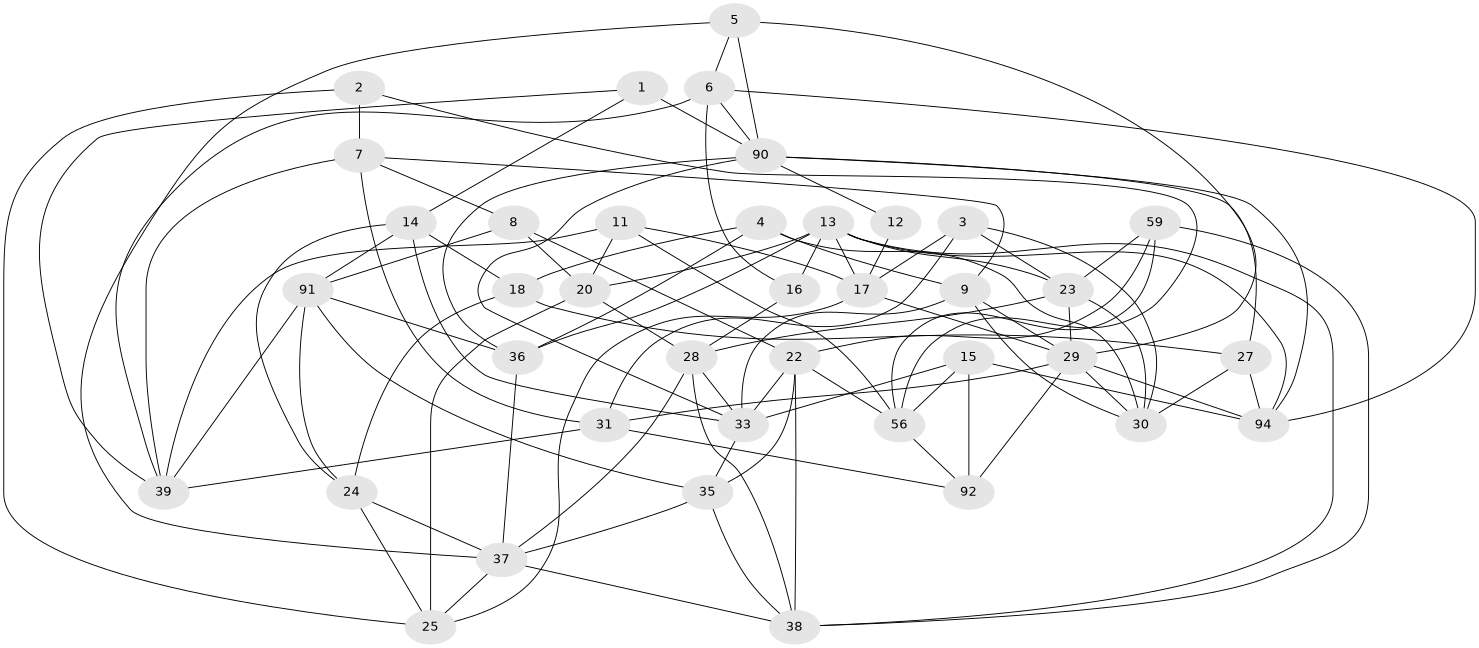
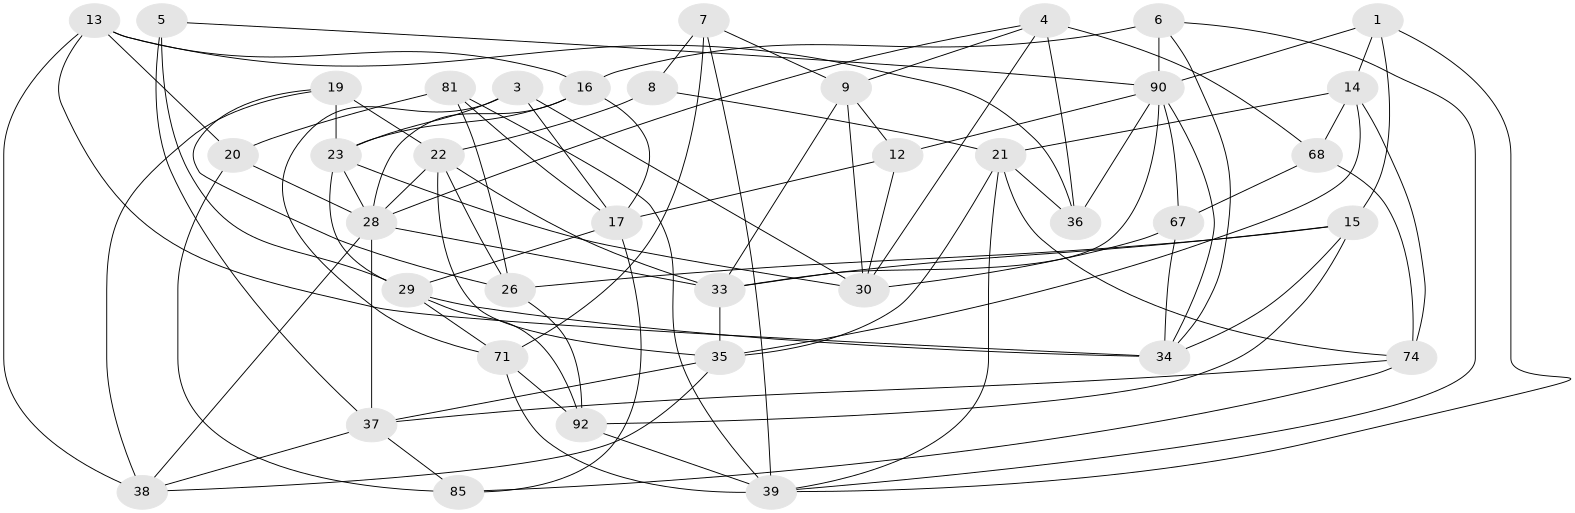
edge "5" -- "6": removed
node "2": removed
edge "4" -- "28": added
edge "1" -- "15": added
node "11": label "11" -> "81"
node "59": label "59" -> "19"
edge "8" -- "20": removed
edge "13" -- "17": now "16" -- "17"
edge "13" -- "23": now "16" -- "23"
node "91": label "91" -> "21"
node "18": label "18" -> "68"
edge "9" -- "29": now "9" -- "12"
node "27": label "27" -> "67"
edge "14" -- "33": now "14" -- "35"
edge "29" -- "30": now "12" -- "30"
node "31": label "31" -> "71"
node "56": label "56" -> "26"
node "94": label "94" -> "34"
edge "36" -- "37": removed
edge "92" -- "39": added
node "24": label "24" -> "74"
edge "22" -- "38": now "22" -- "28"
node "25": label "25" -> "85"
